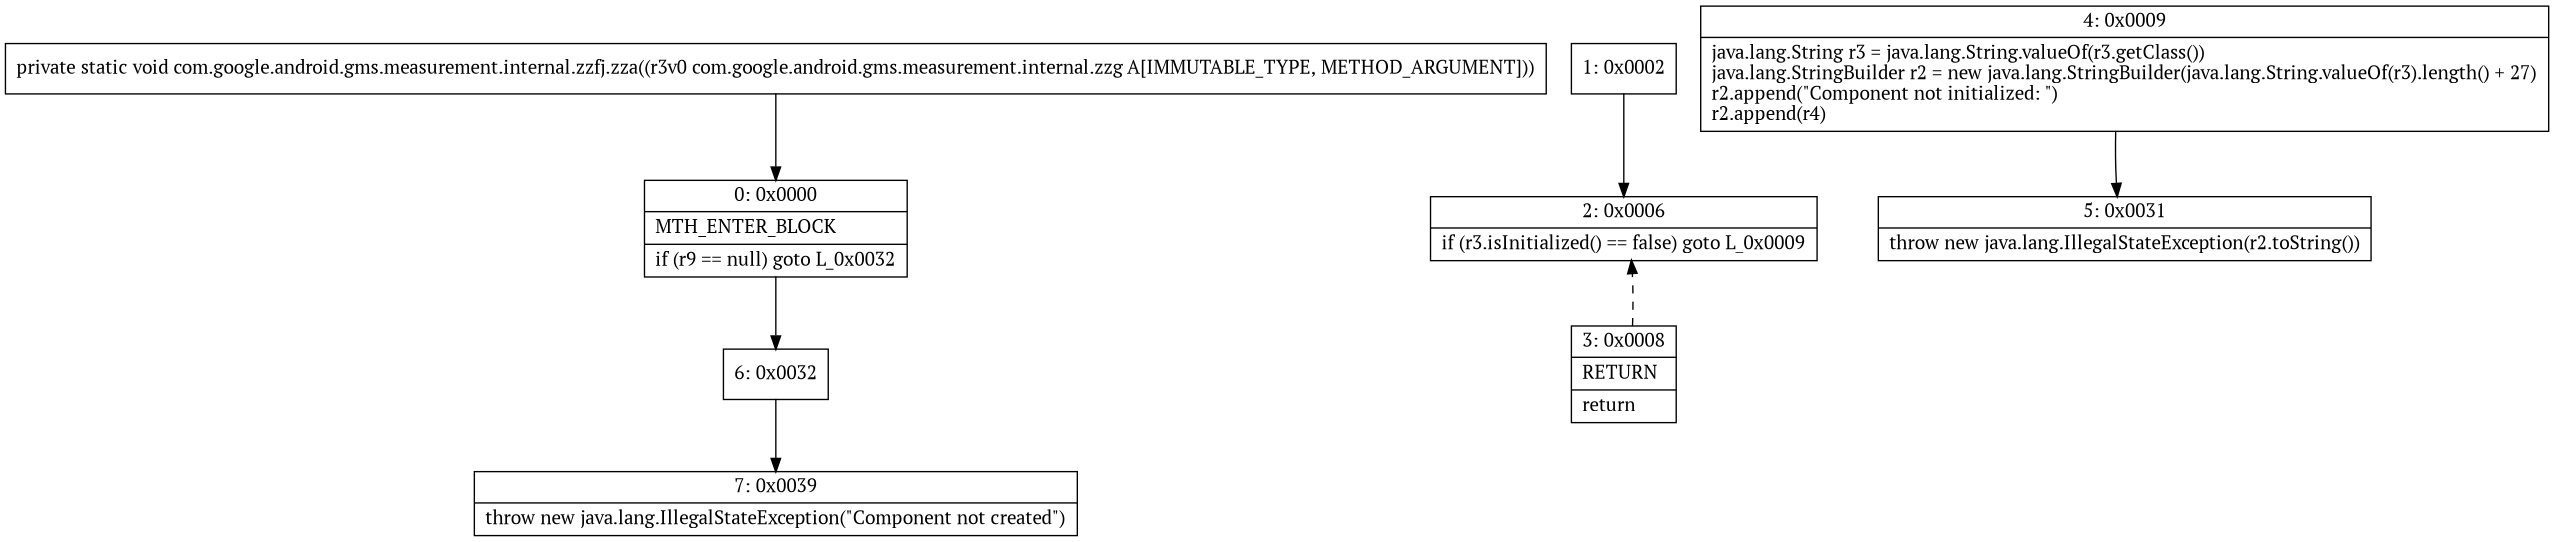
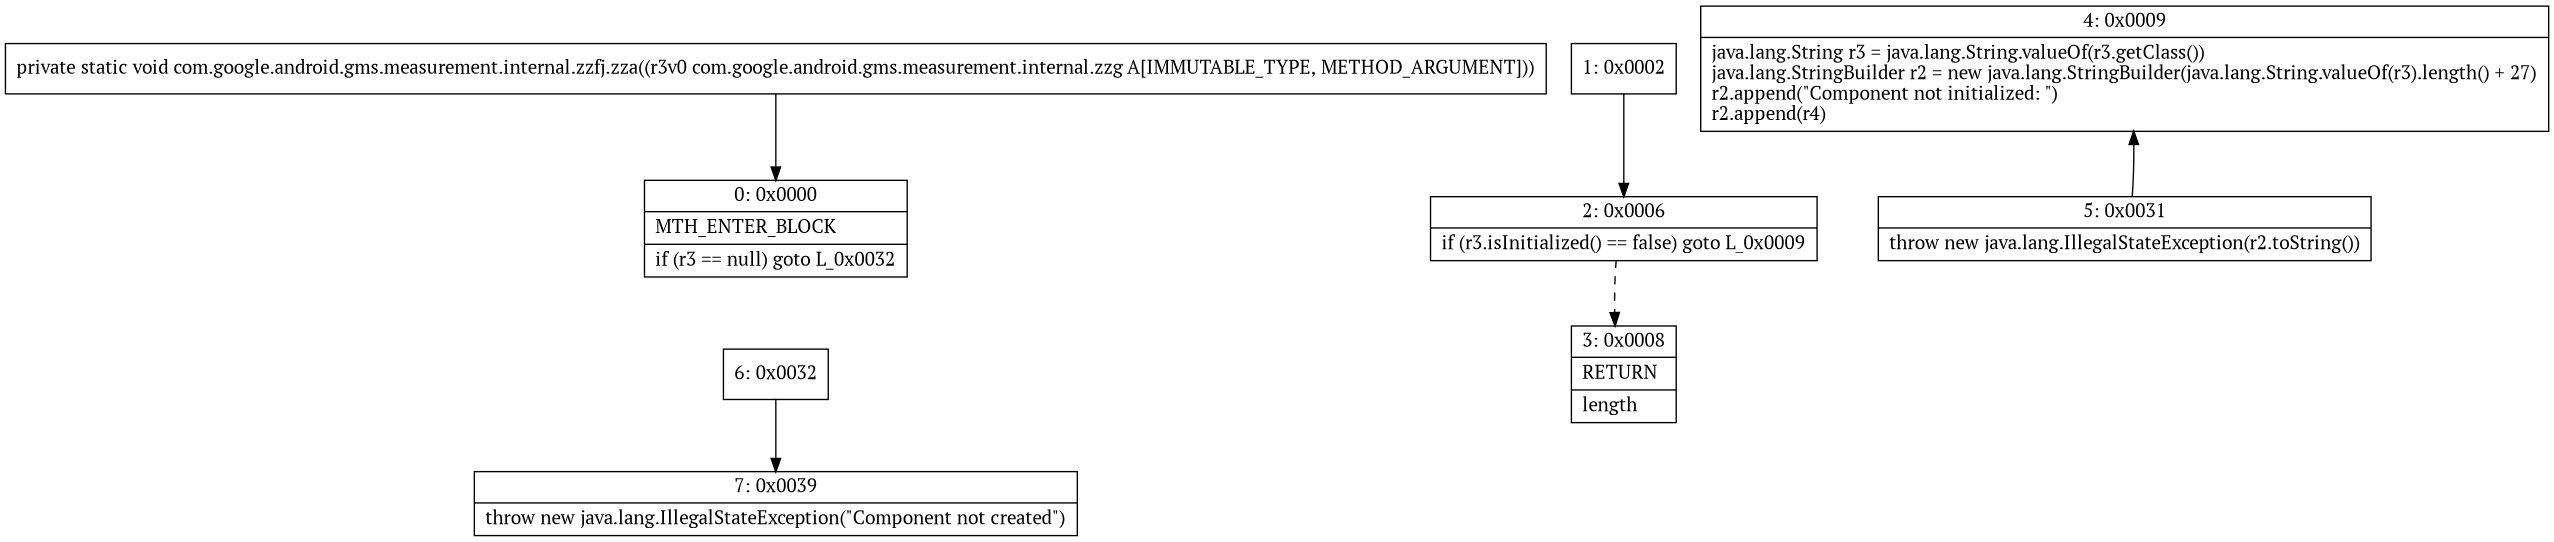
edge "4: 0x0009" -> "5: 0x0031": reversed
node "0: 0x0000": text "if (r9 == null) goto L_0x0032" -> "if (r3 == null) goto L_0x0032"
edge "3: 0x0008" -> "2: 0x0006": reversed
edge "0: 0x0000" -> "6: 0x0032": removed
node "3: 0x0008": text "return" -> "length"
